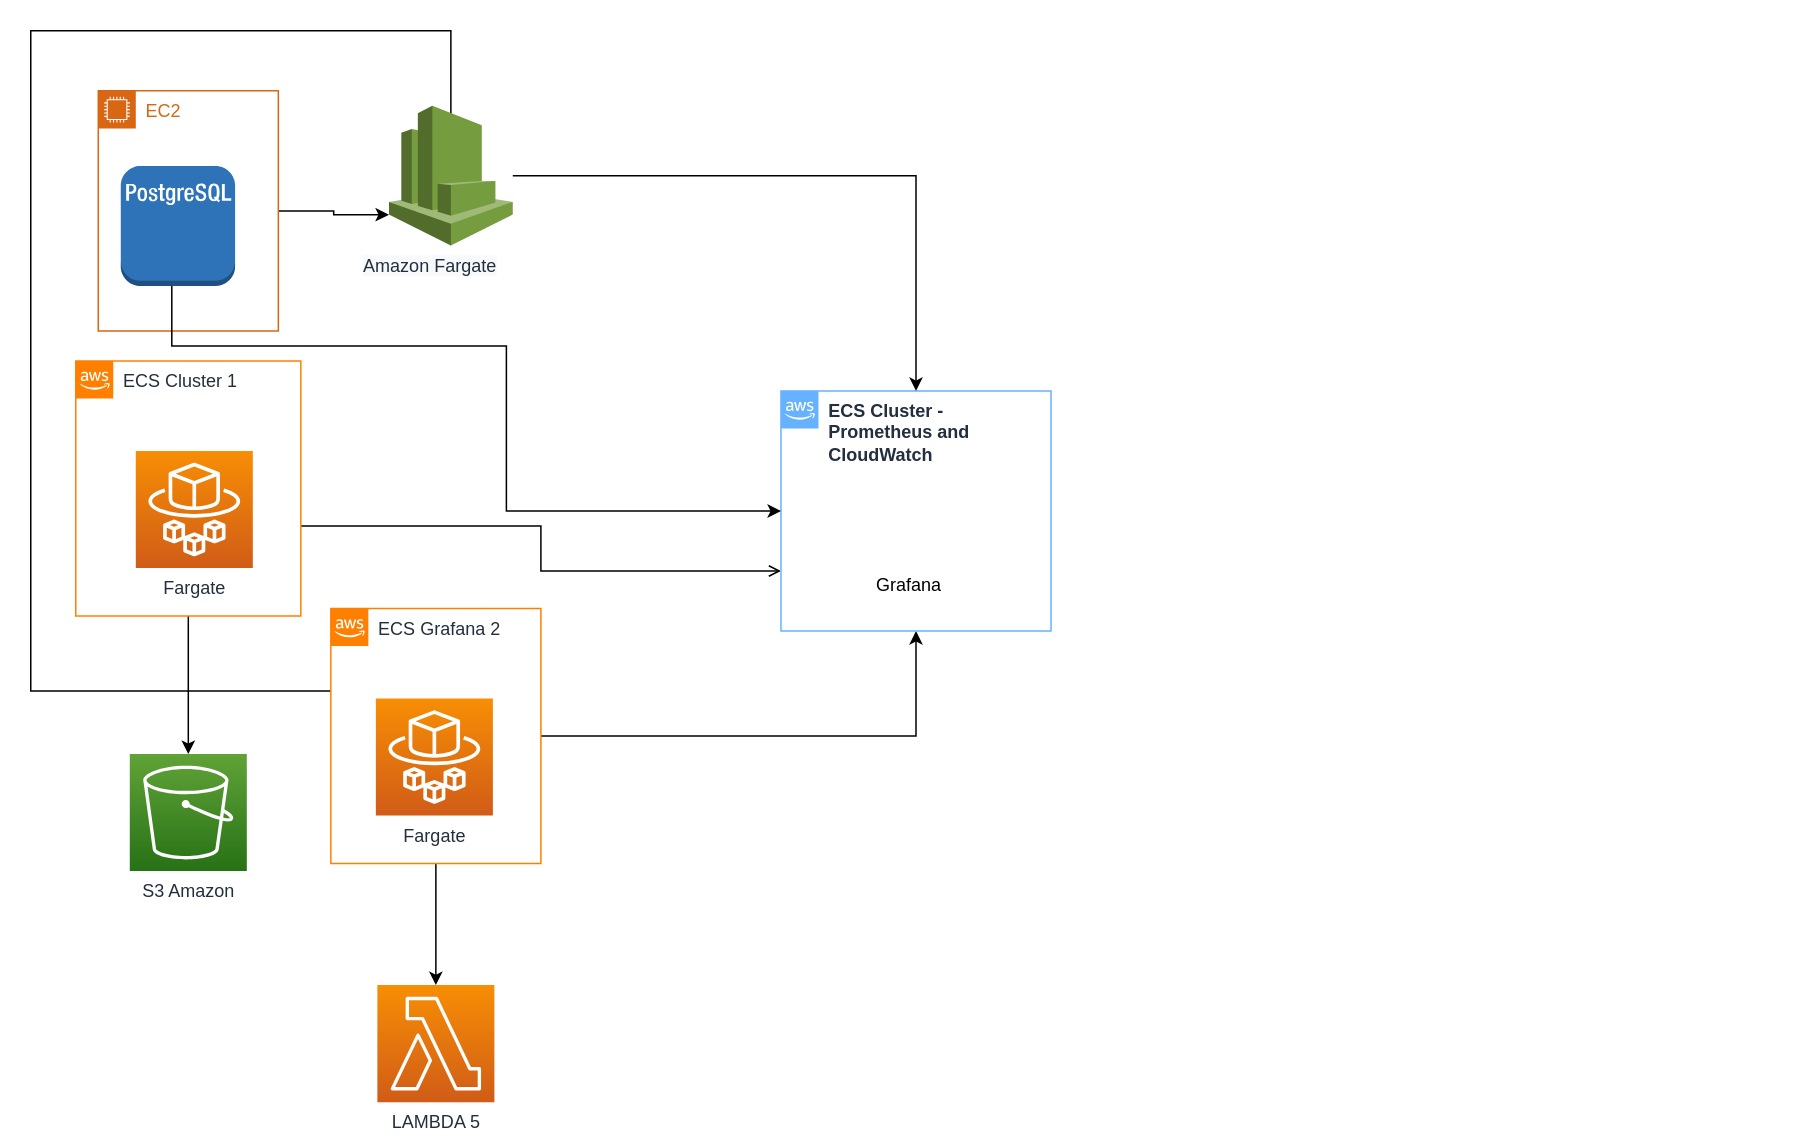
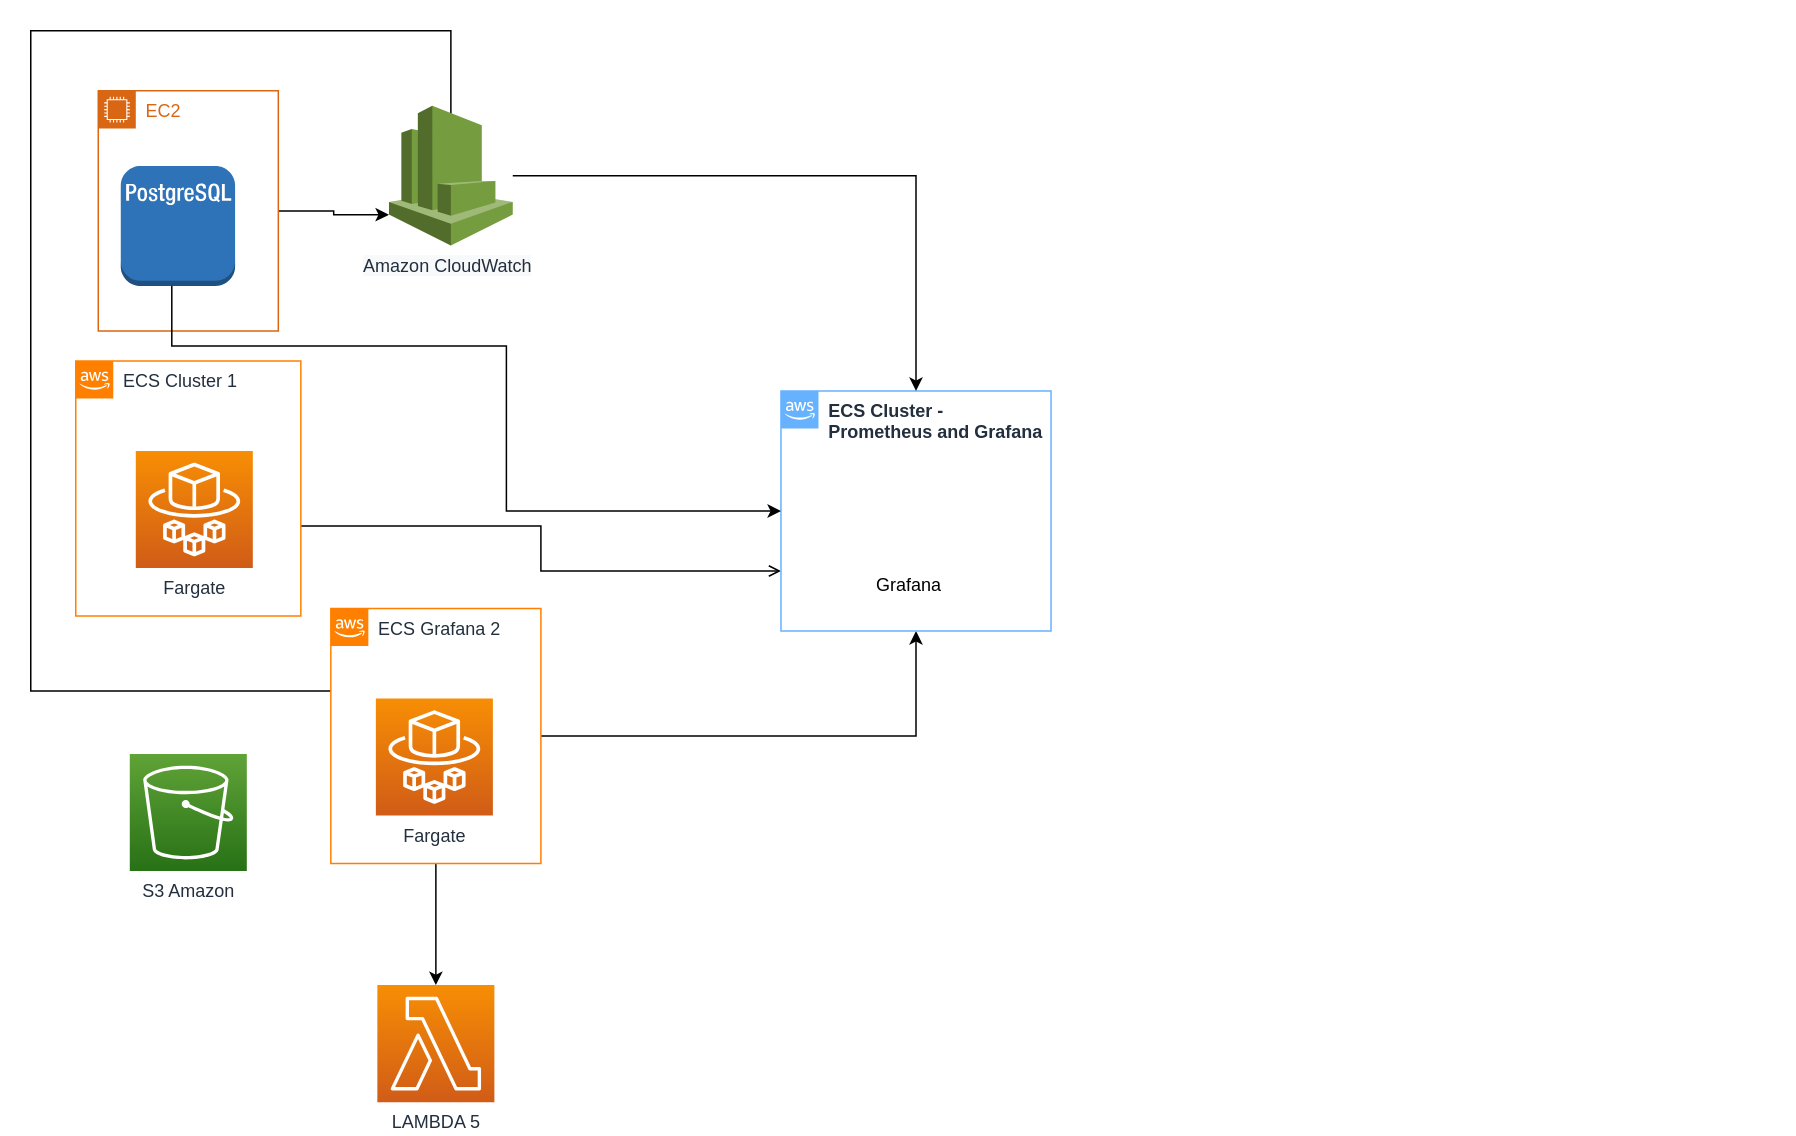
node "Amazon Fargate": label "Amazon Fargate" -> "Amazon CloudWatch"
node "ECS Cluster - Prometheus and CloudWatch": label "ECS Cluster - Prometheus and CloudWatch" -> "ECS Cluster - Prometheus and Grafana"
edge "ECS Cluster 1" -> "S3 Amazon": removed
